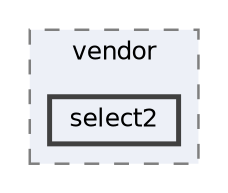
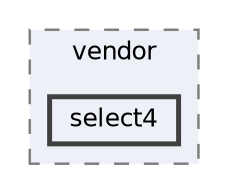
node "select2": label "select2" -> "select4"
